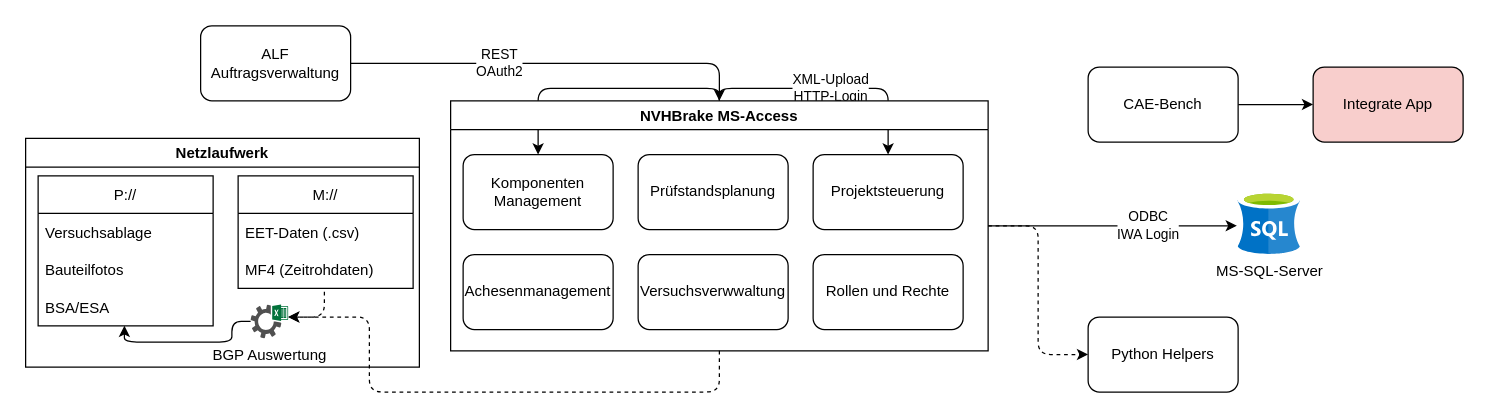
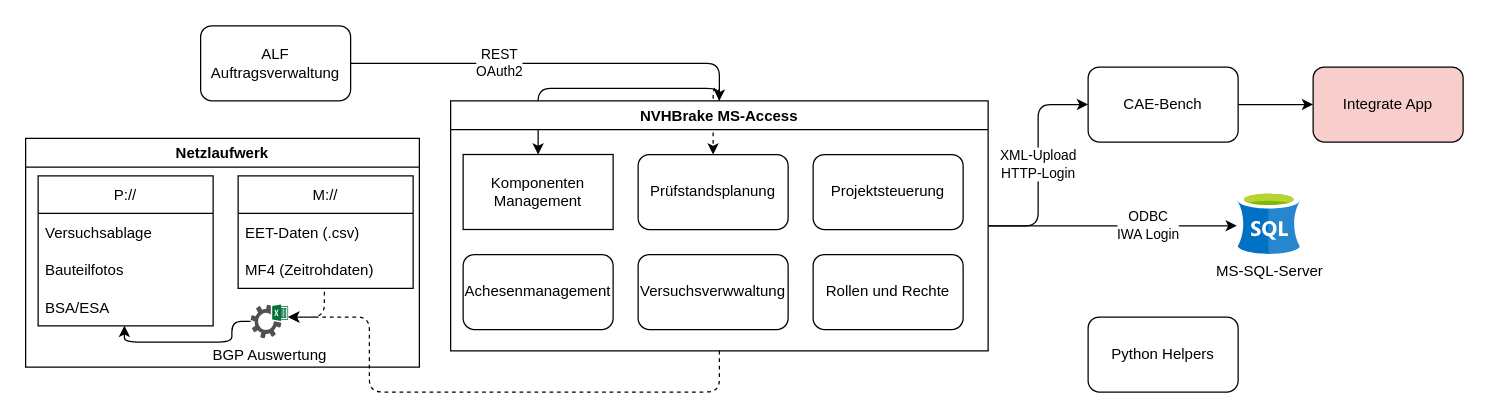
edge "NVHBrake MS-Access" -> "Projektsteuerung": now "NVHBrake MS-Access" -> "CAE-Bench"
node "Komponenten Management": shape rounded rectangle -> rectangle
edge "NVHBrake MS-Access" -> "Python Helpers": now "NVHBrake MS-Access" -> "Prüfstandsplanung"
